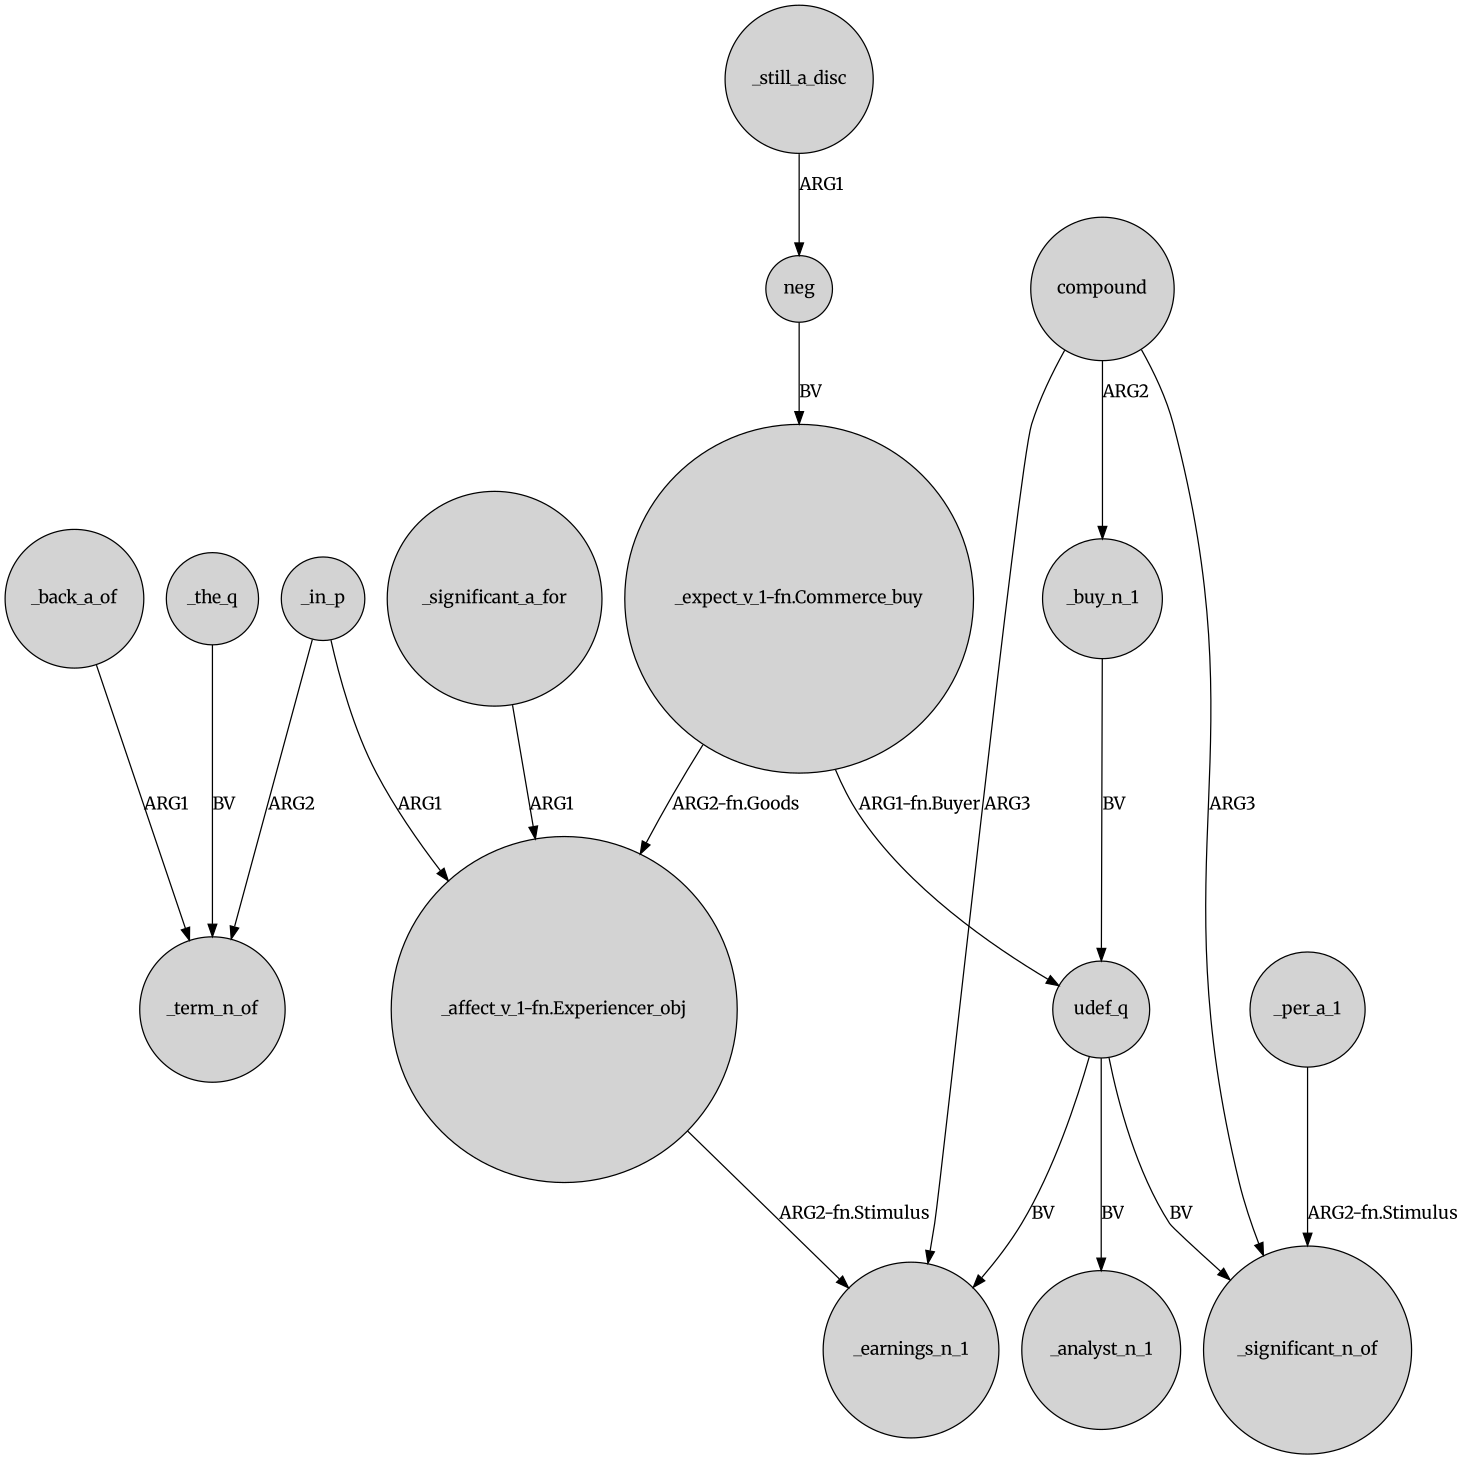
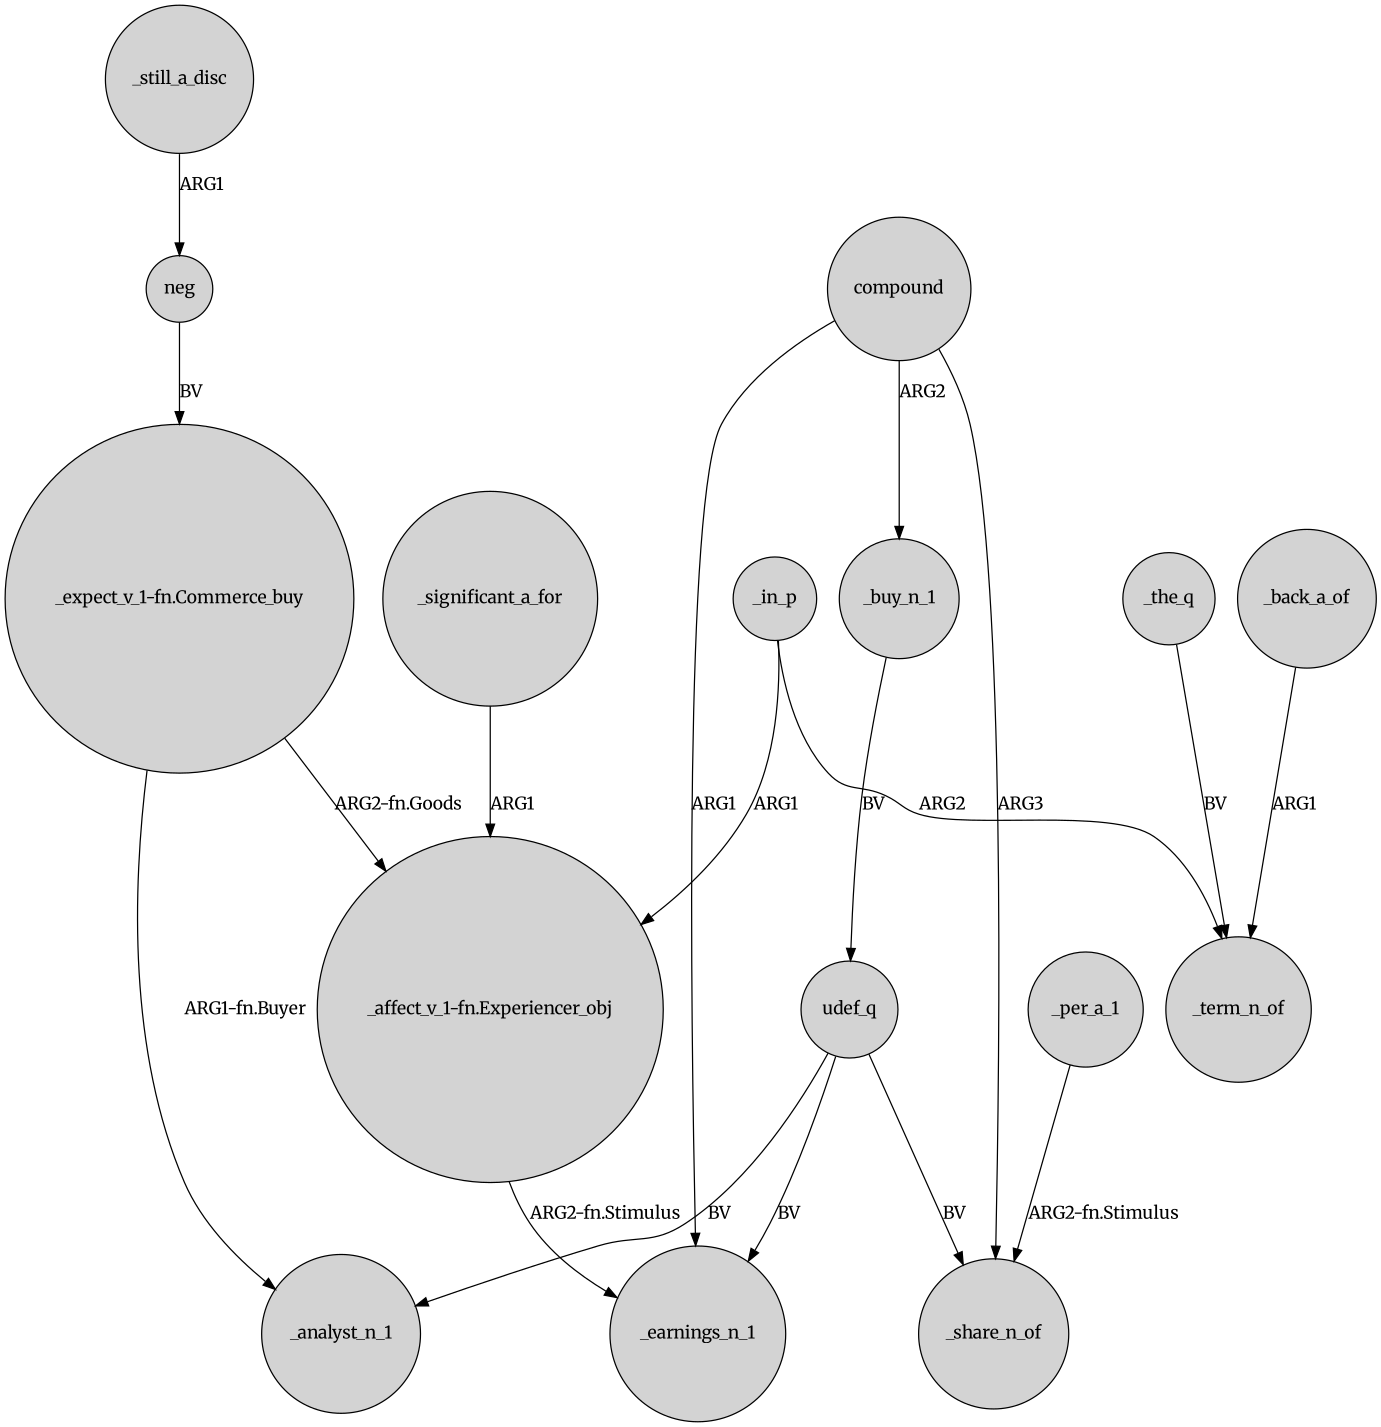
edge "compound" -> "_earnings_n_1": label "ARG3" -> "ARG1"
edge "_expect_v_1-fn.Commerce_buy" -> "udef_q": now "_expect_v_1-fn.Commerce_buy" -> "_analyst_n_1"
node "_significant_n_of": label "_significant_n_of" -> "_share_n_of"
